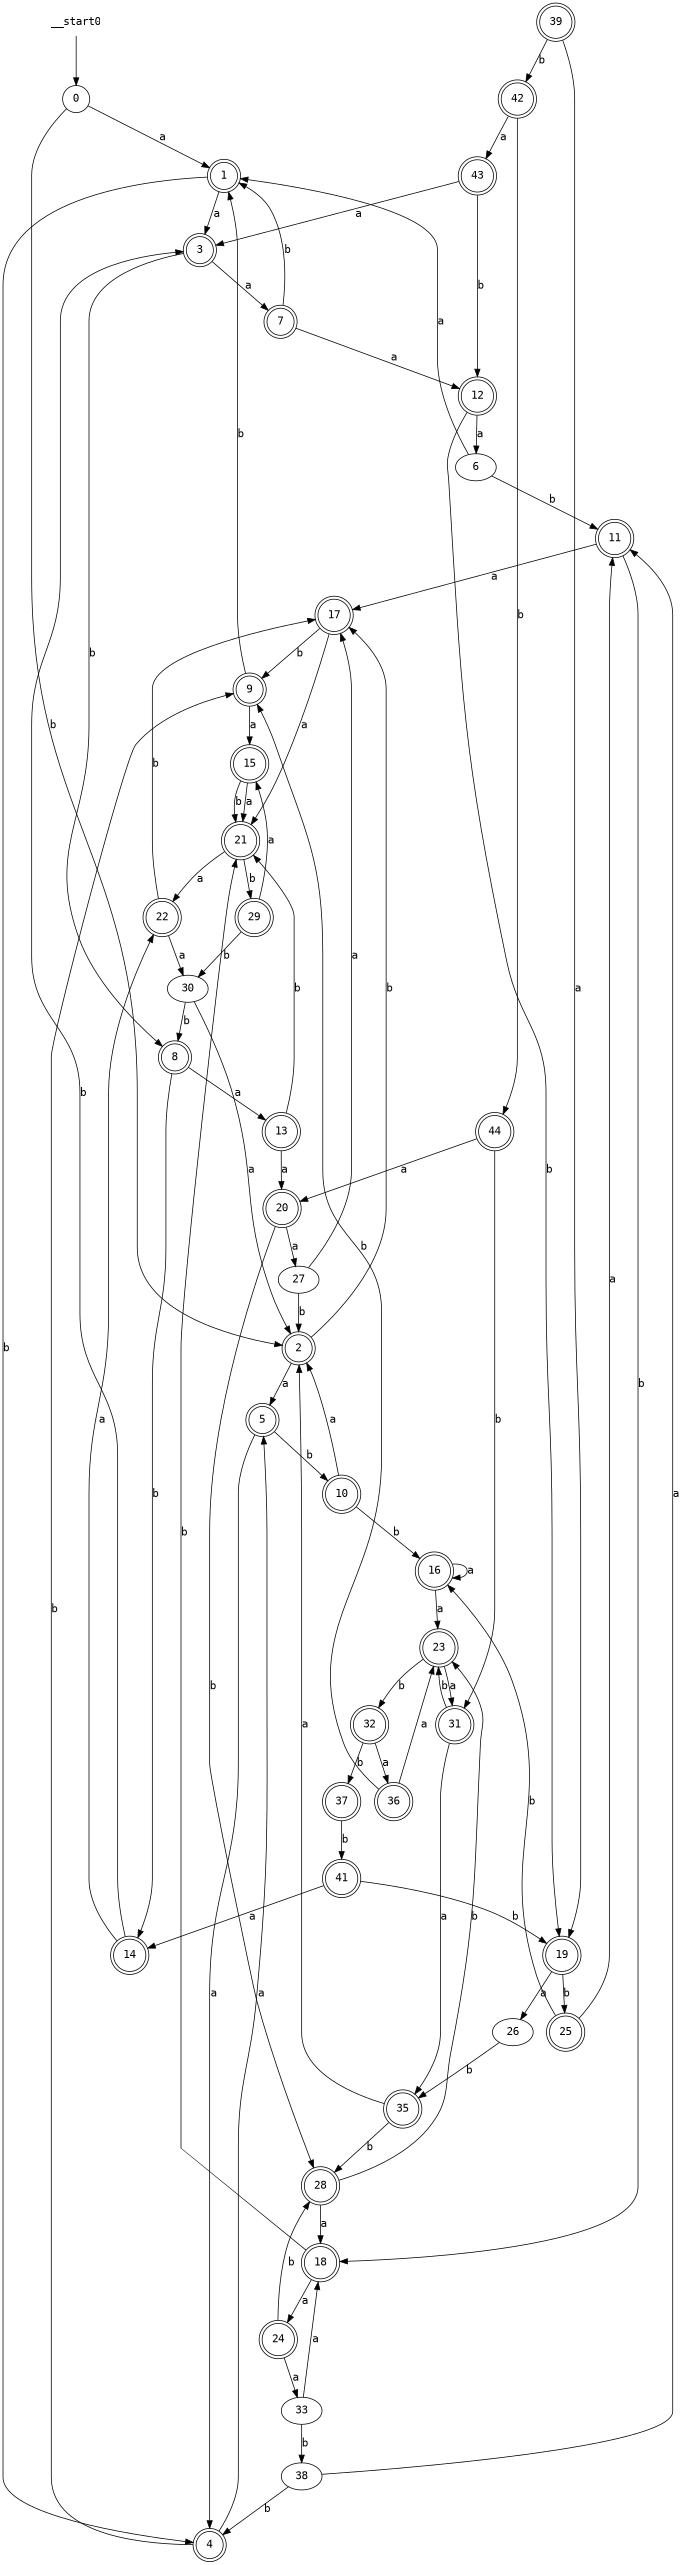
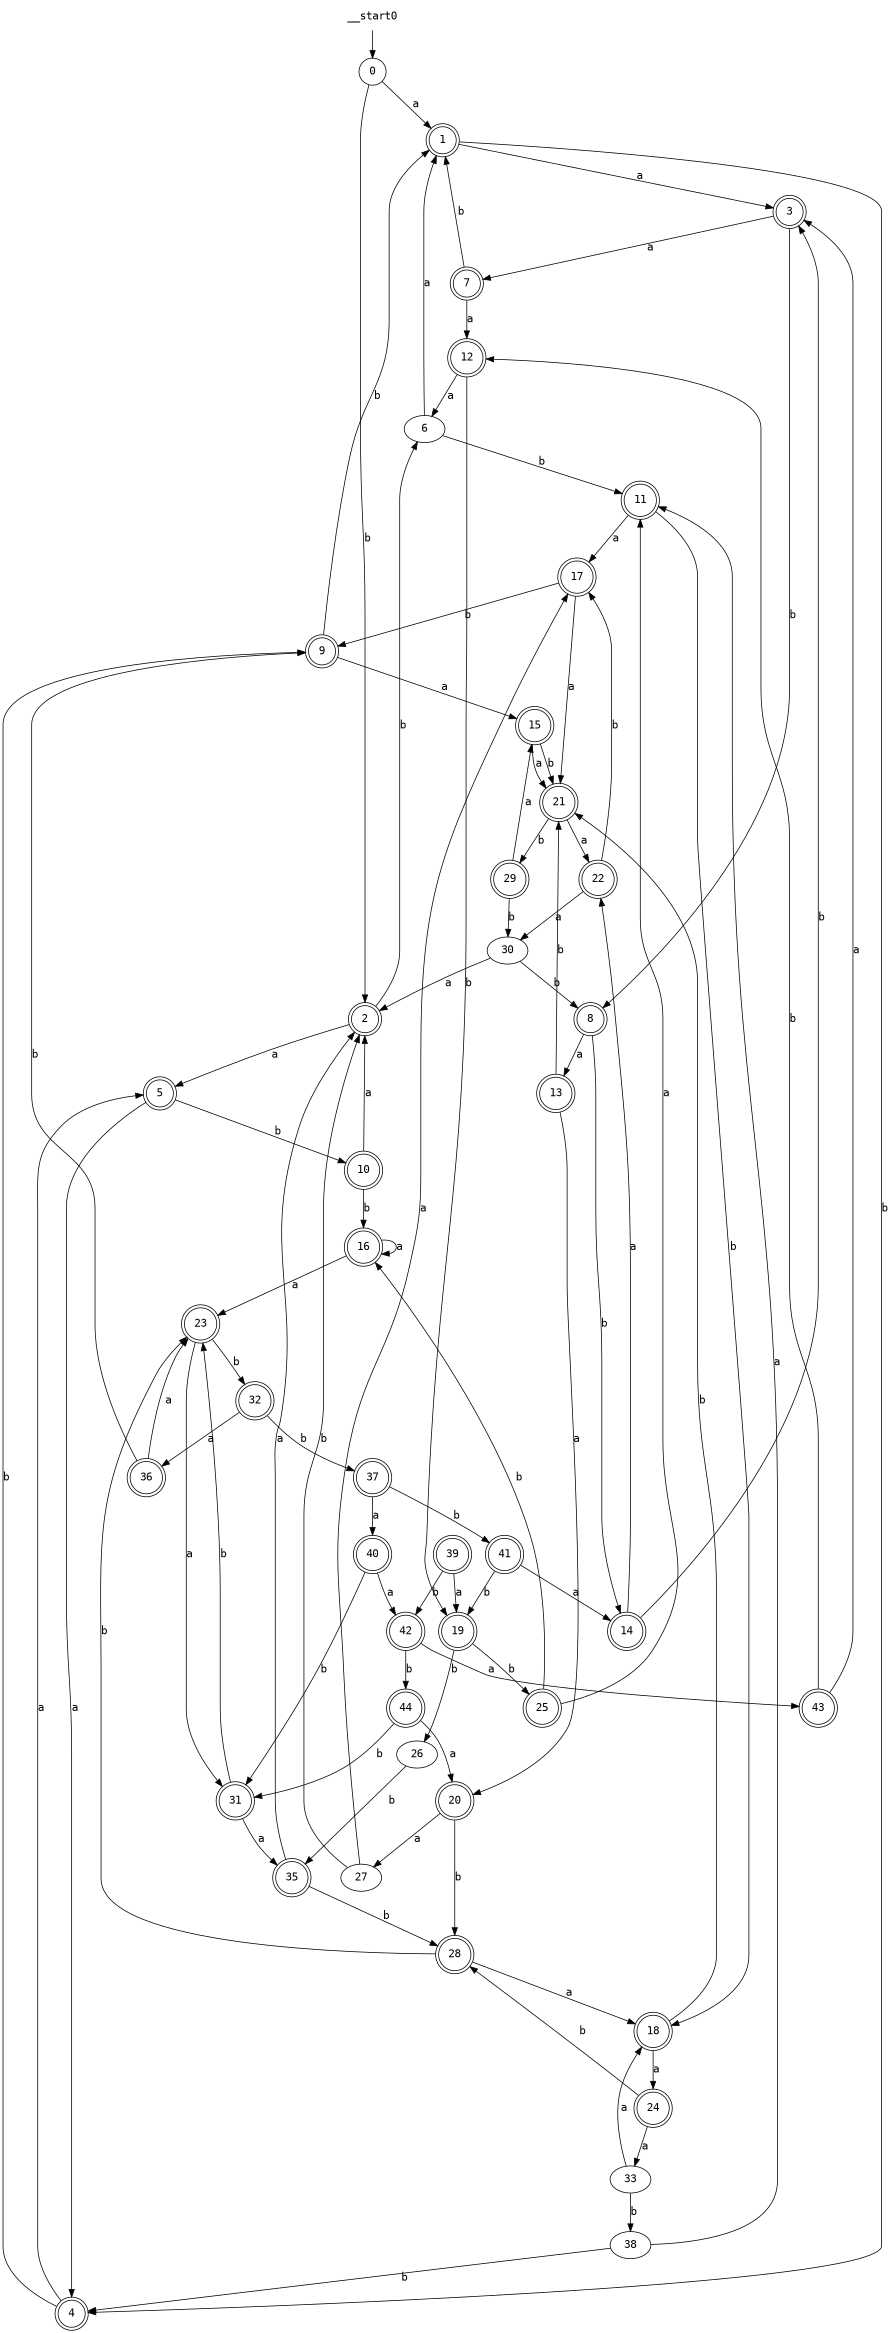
edge "2" -> "17": now "2" -> "6"
node "40": added
edge "19" -> "26": label "a" -> "b"
